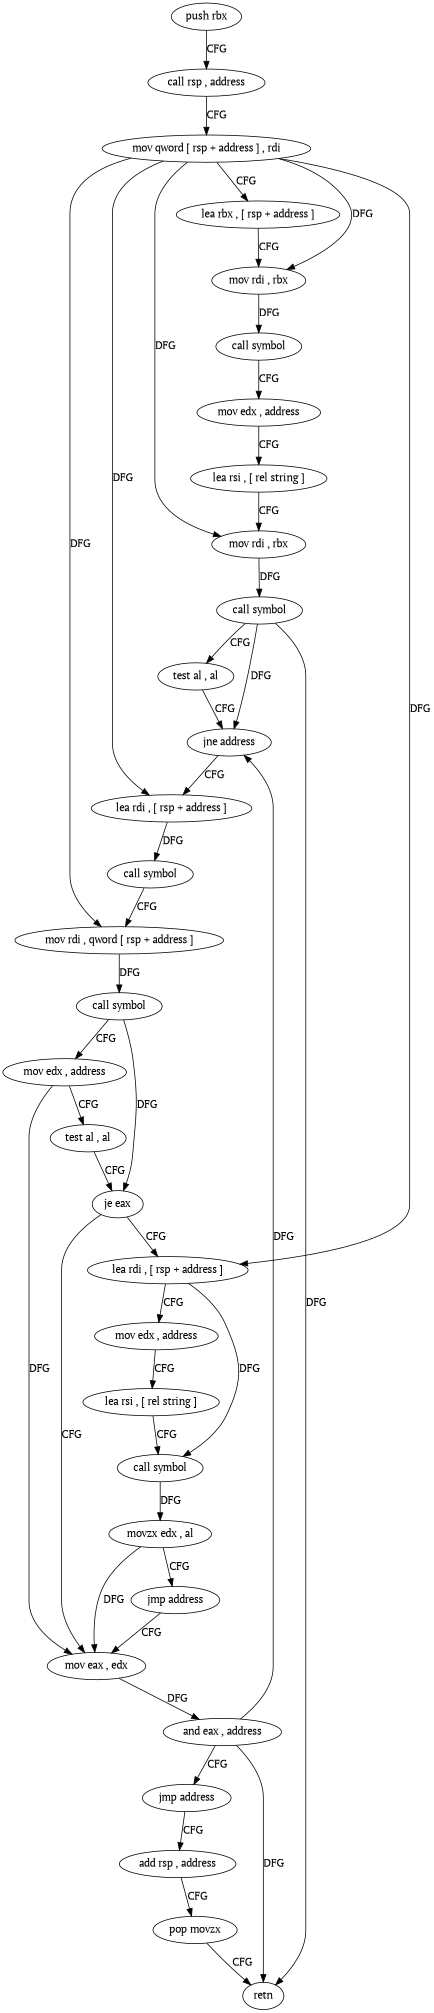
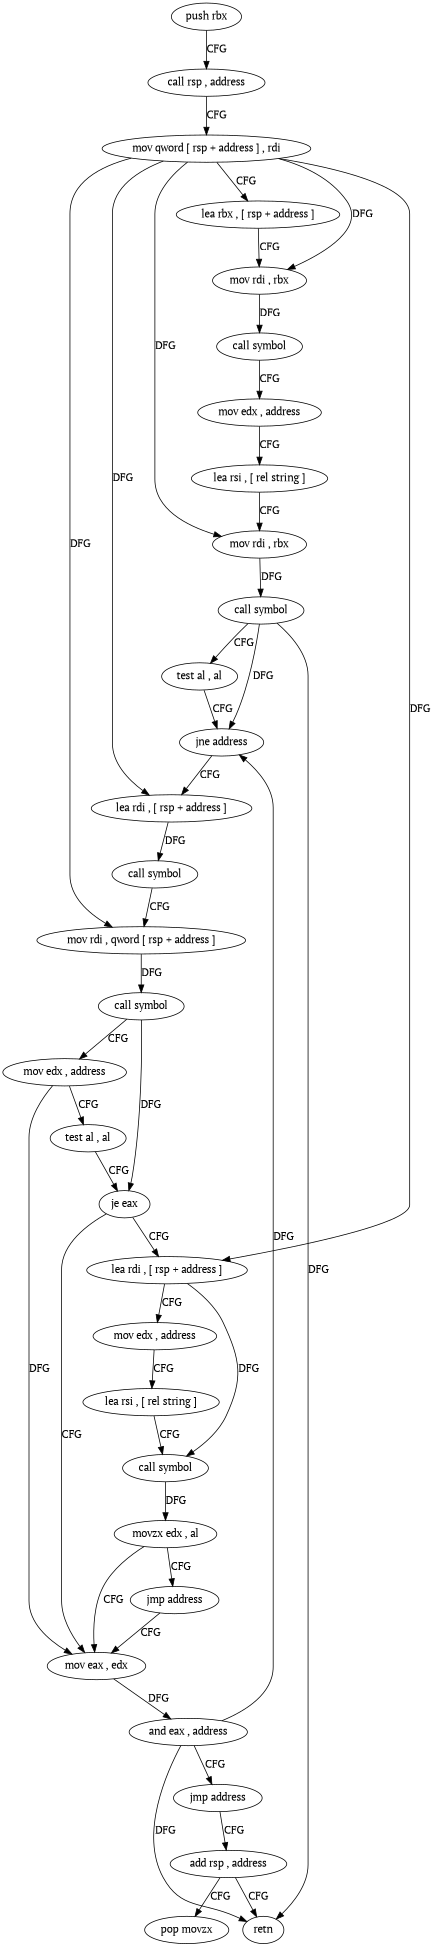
edge "movzx edx , al" -> "mov eax , edx": label "DFG" -> "CFG"
edge "pop movzx" -> "retn": now "add rsp , address" -> "retn"
